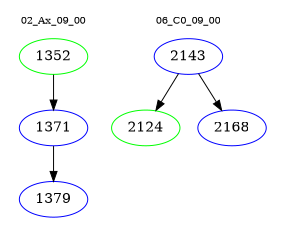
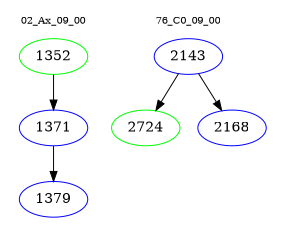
cluster "06_C0_09_00": label "06_C0_09_00" -> "76_C0_09_00"
node "2124": label "2124" -> "2724"
